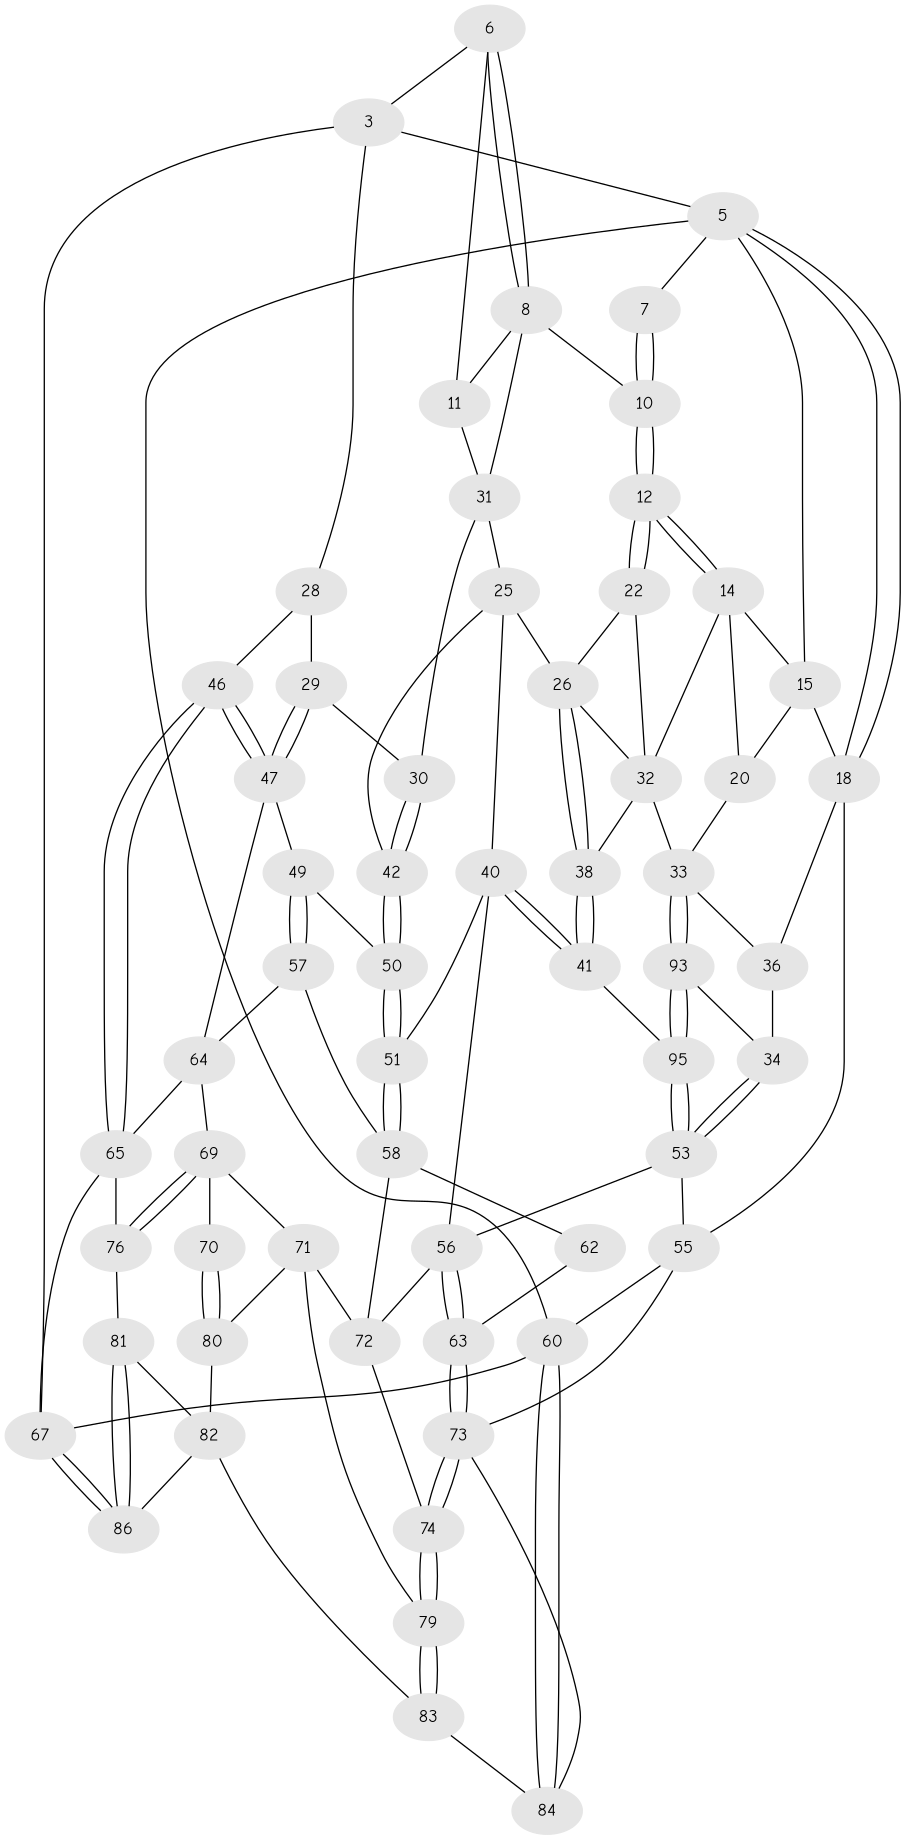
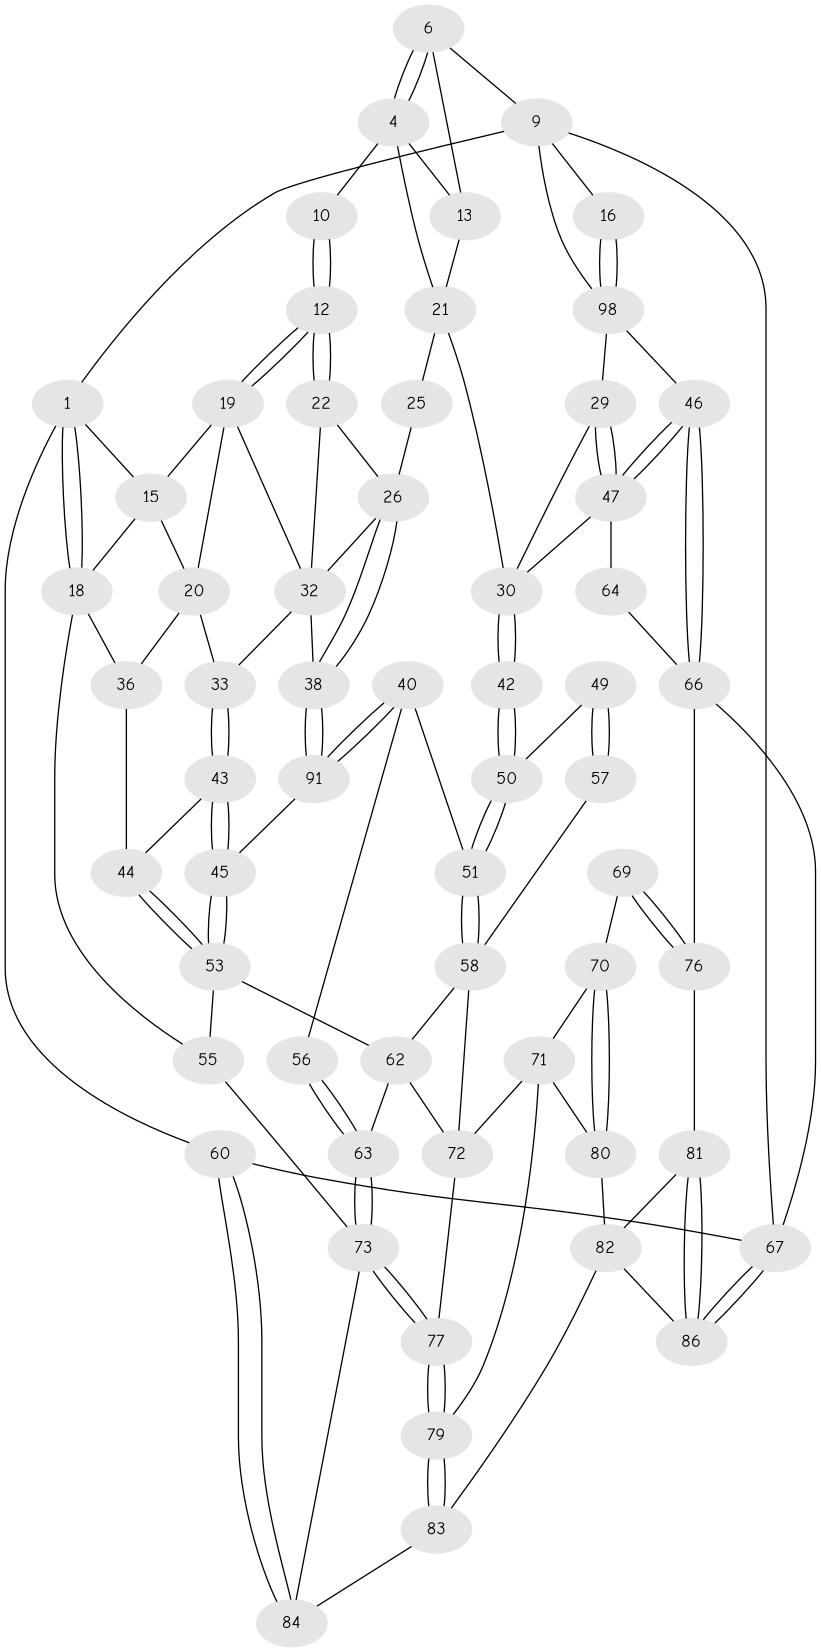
node "3": label "3" -> "9"
node "16": added
node "5": label "5" -> "1"
node "8": label "8" -> "4"
node "7": removed
node "11": label "11" -> "13"
node "31": label "31" -> "21"
node "28": label "28" -> "98"
node "14": label "14" -> "19"
edge "25" -- "42": removed
edge "25" -- "40": removed
edge "47" -- "49": now "47" -- "30"
edge "33" -- "36": now "20" -- "36"
node "41": label "41" -> "91"
node "93": label "93" -> "43"
edge "57" -- "64": removed
node "95": label "95" -> "45"
node "34": label "34" -> "44"
edge "64" -- "69": removed
node "65": label "65" -> "66"
edge "69" -- "71": now "70" -- "71"
edge "53" -- "56": now "53" -- "62"
edge "56" -- "72": now "62" -- "72"
edge "55" -- "60": removed
node "74": label "74" -> "77"
